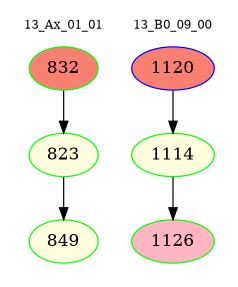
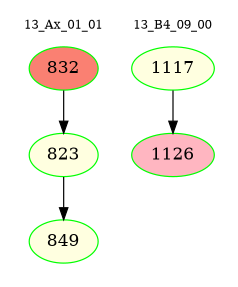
cluster "13_B0_09_00": label "13_B0_09_00" -> "13_B4_09_00"
node "1120": removed
node "1114": label "1114" -> "1117"
